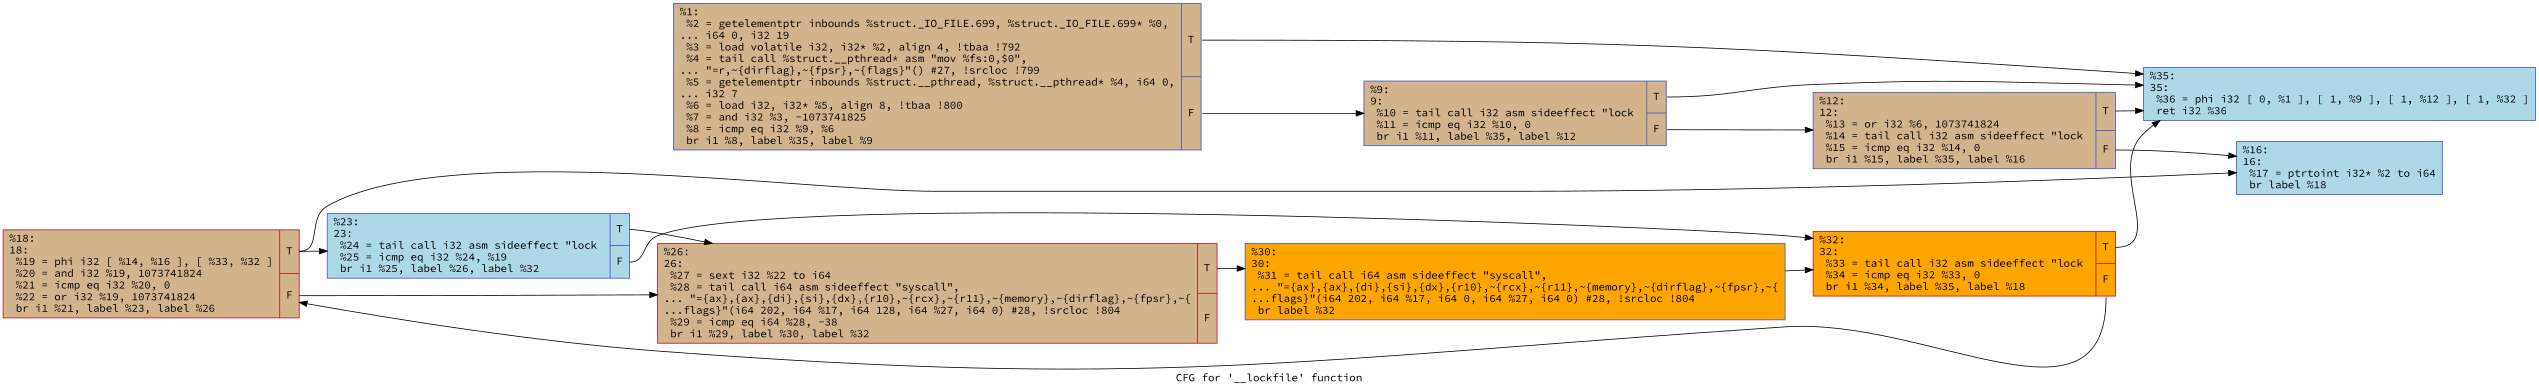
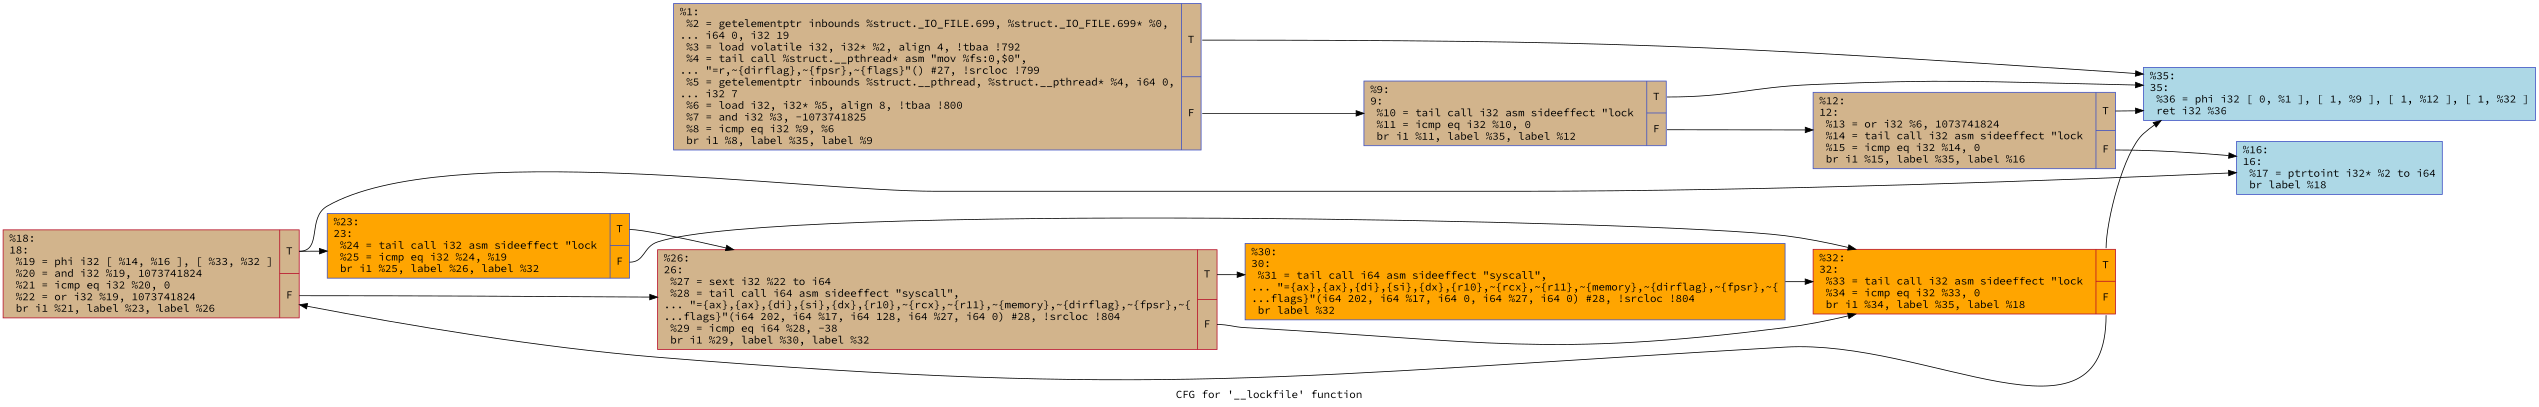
node "%23:": fillcolor lightblue -> orange
edge "%26:" -> "%32:": added
